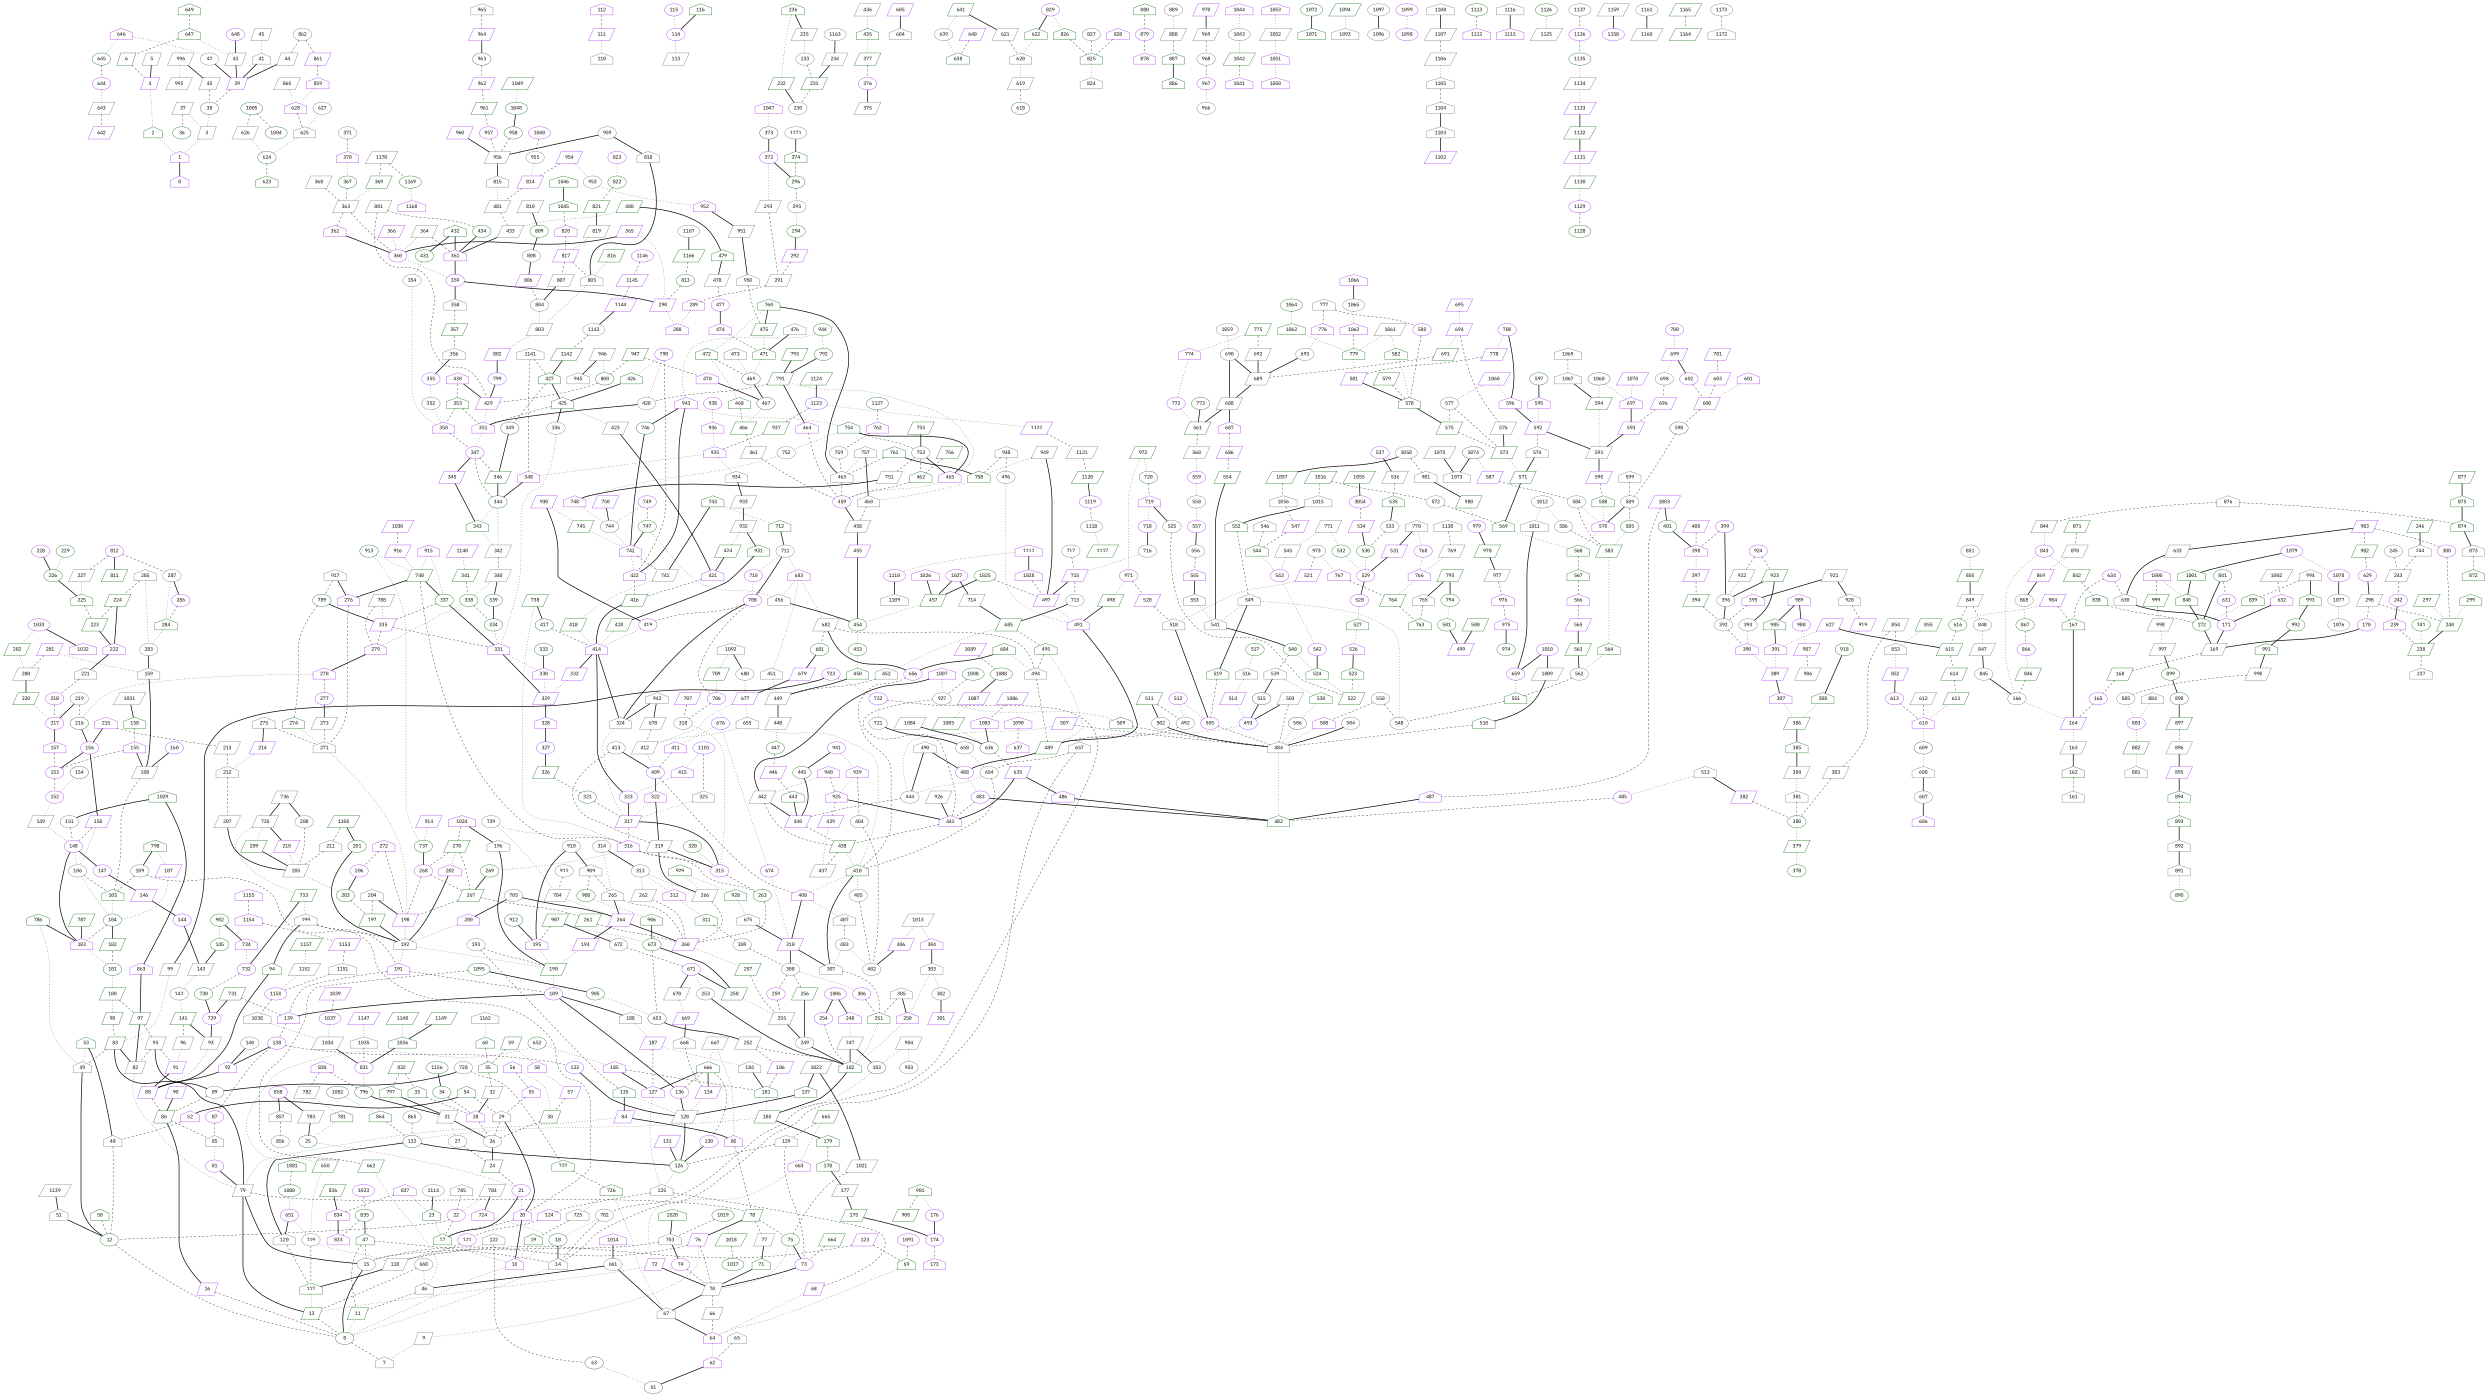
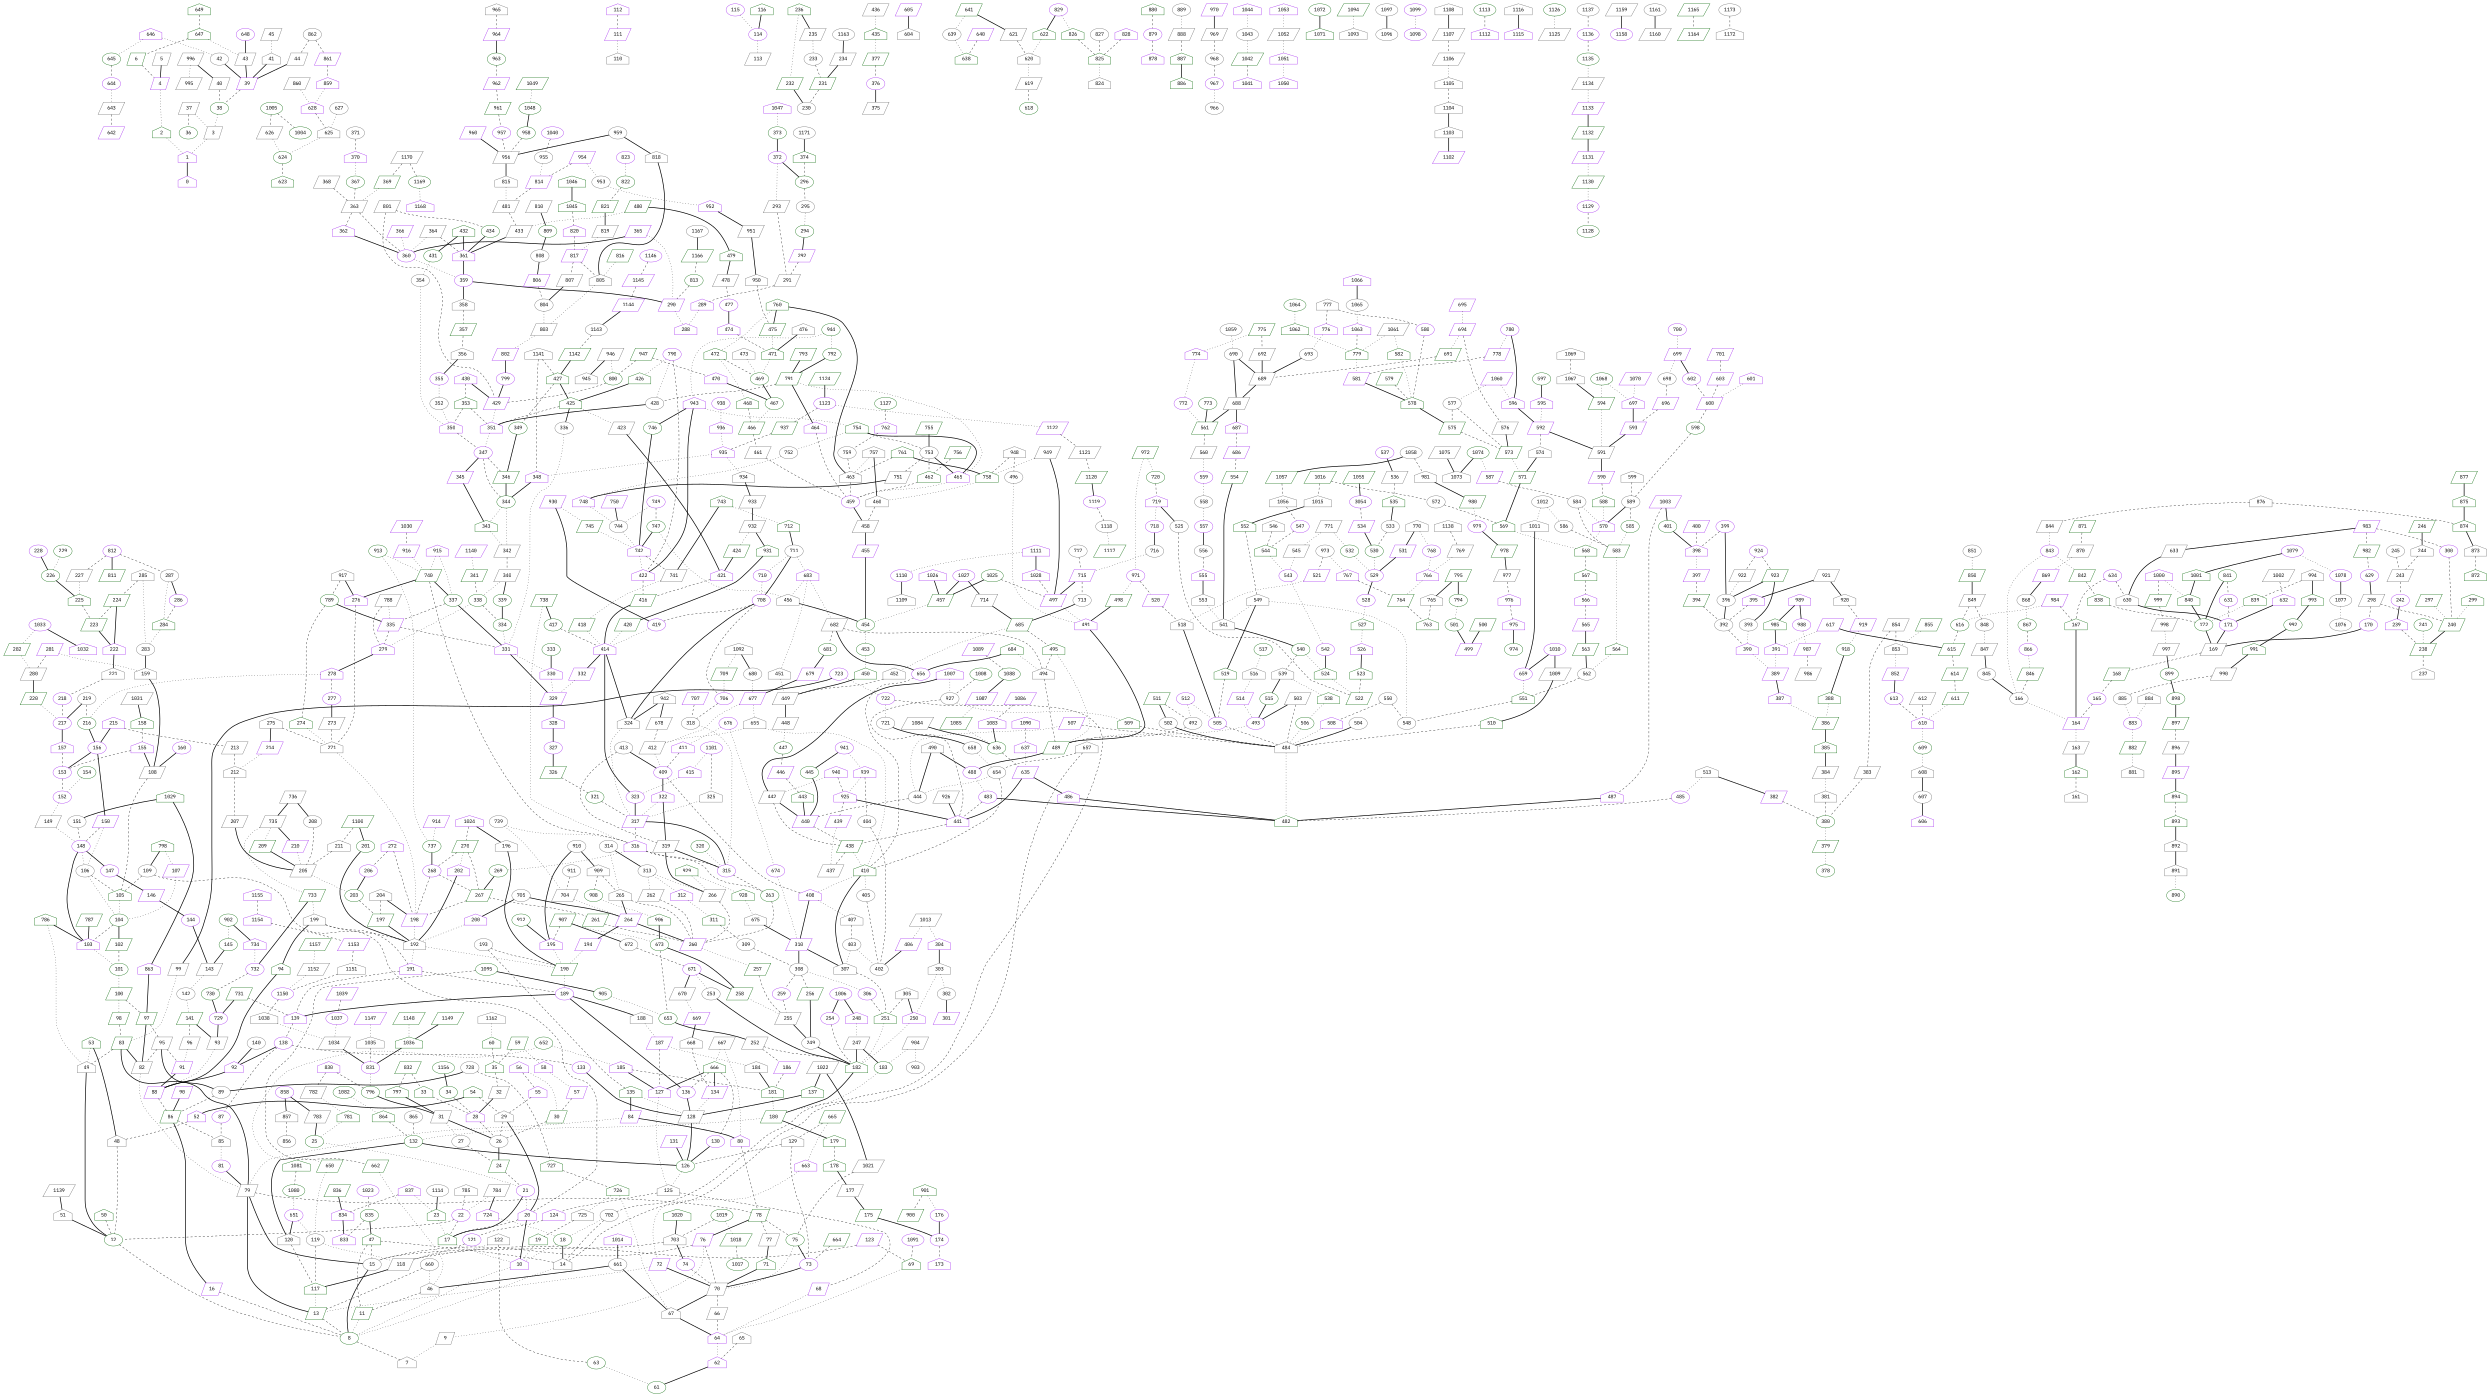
node "547": shape parallelogram -> ellipse
